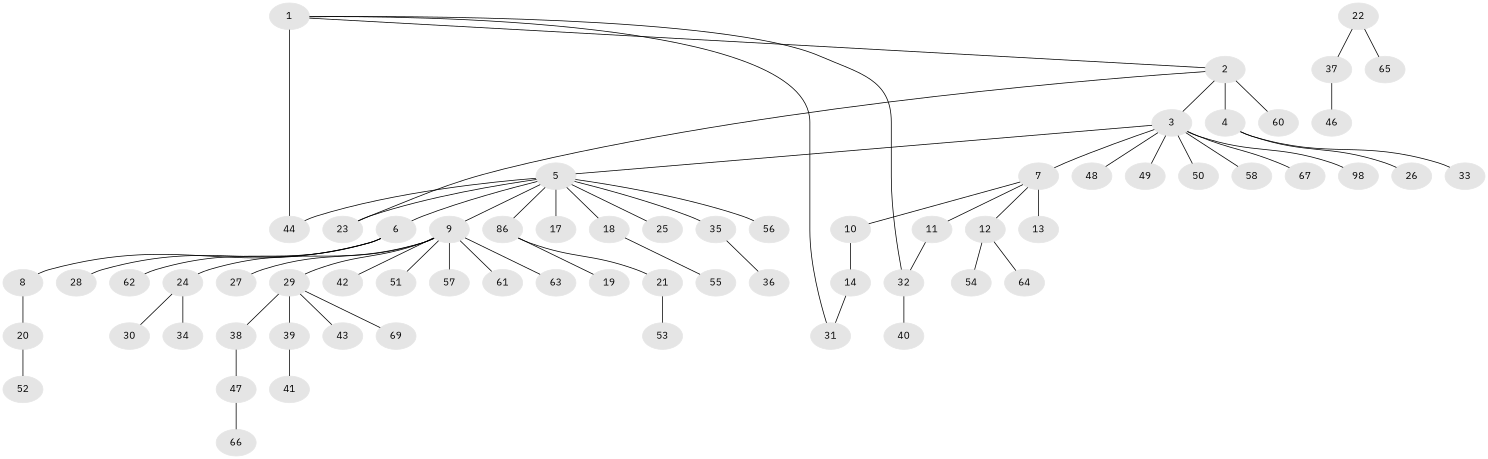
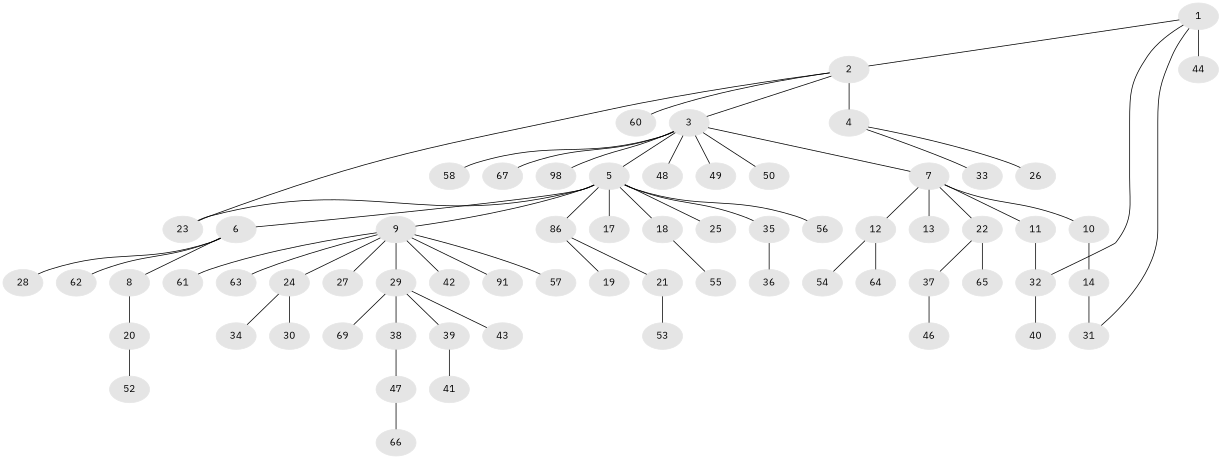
edge "5" -- "44": removed
edge "7" -- "22": added
node "51": label "51" -> "91"
